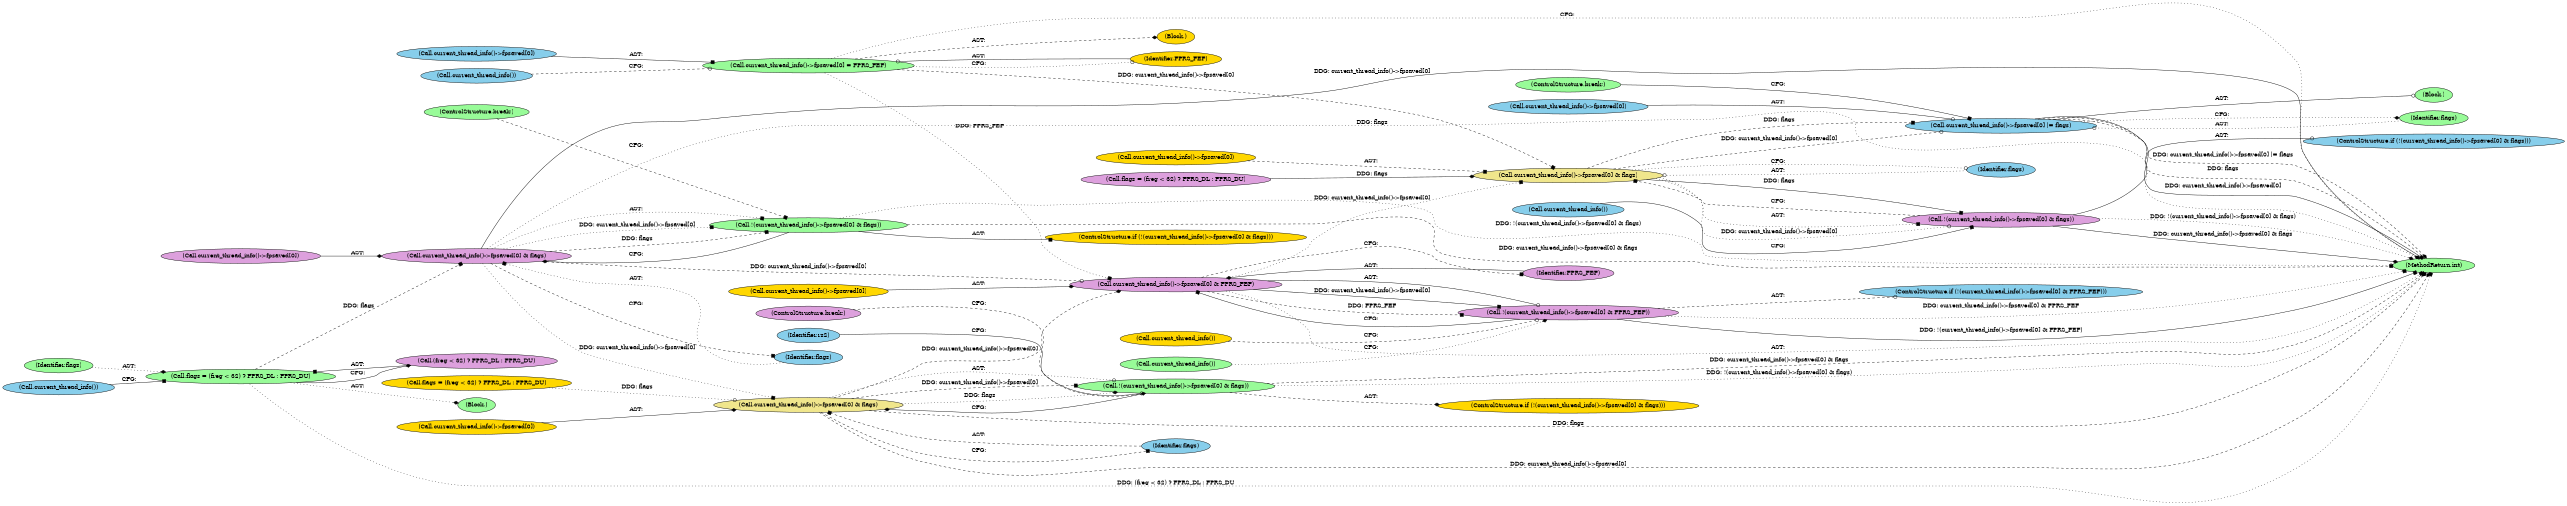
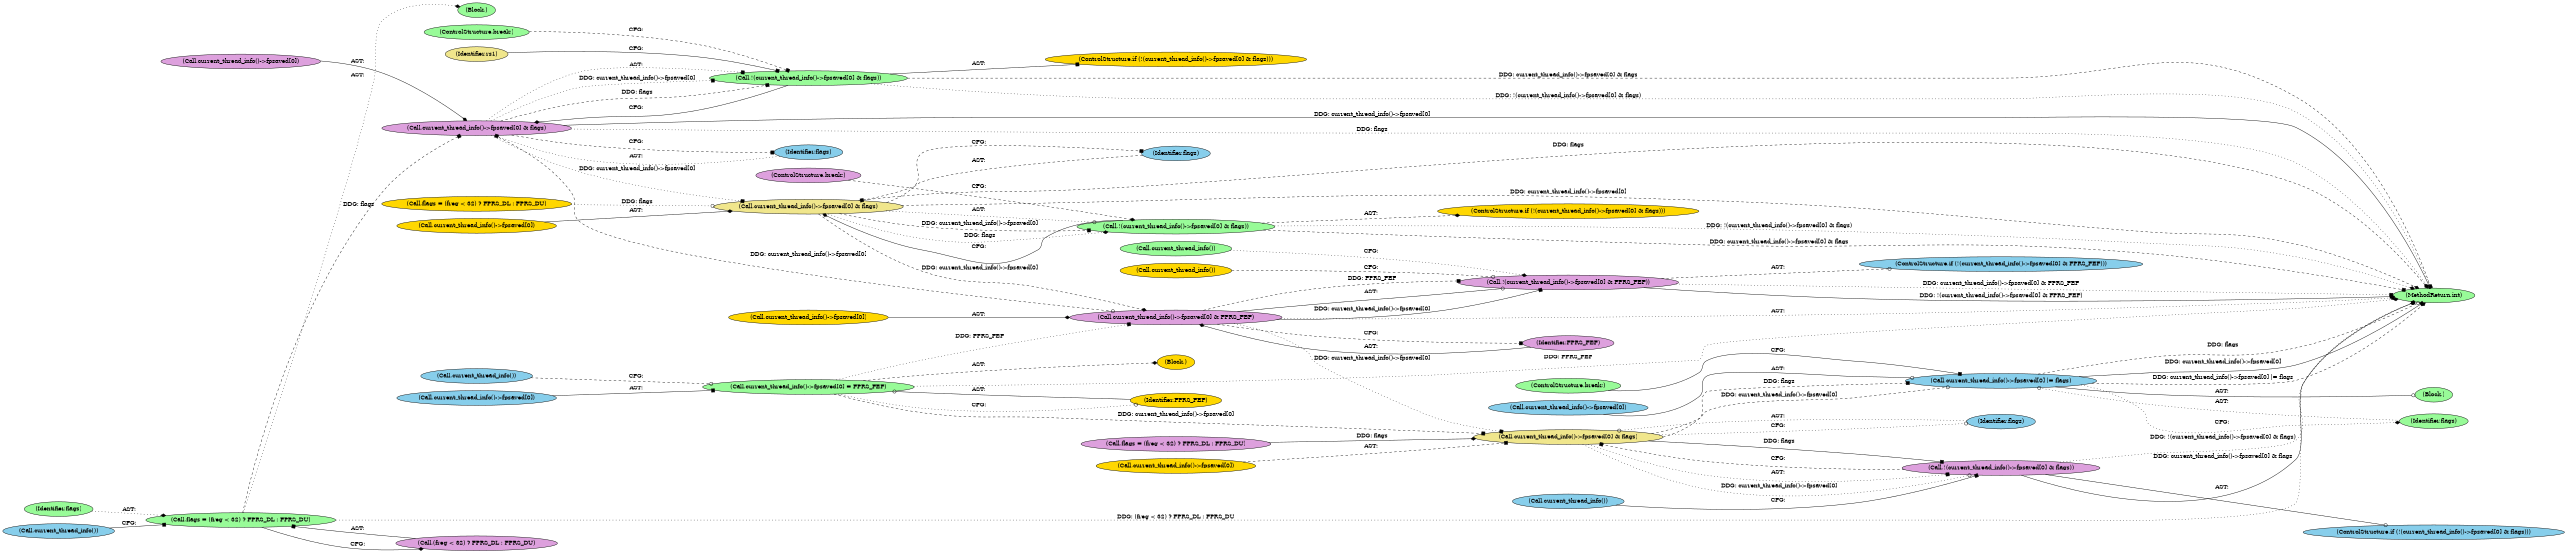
edge "(Call,current_thread_info()->fpsaved[0] = FPRS_FEF)" -> "(MethodReturn,int)": label "CFG: " -> "DDG: FPRS_FEF"
node "(Identifier,rs1)": added
edge "(Call,!(current_thread_info()->fpsaved[0] & FPRS_FEF))" -> "(Call,current_thread_info()->fpsaved[0] & FPRS_FEF)": removed, label "CFG:"
node "(Identifier,rs2)": removed
